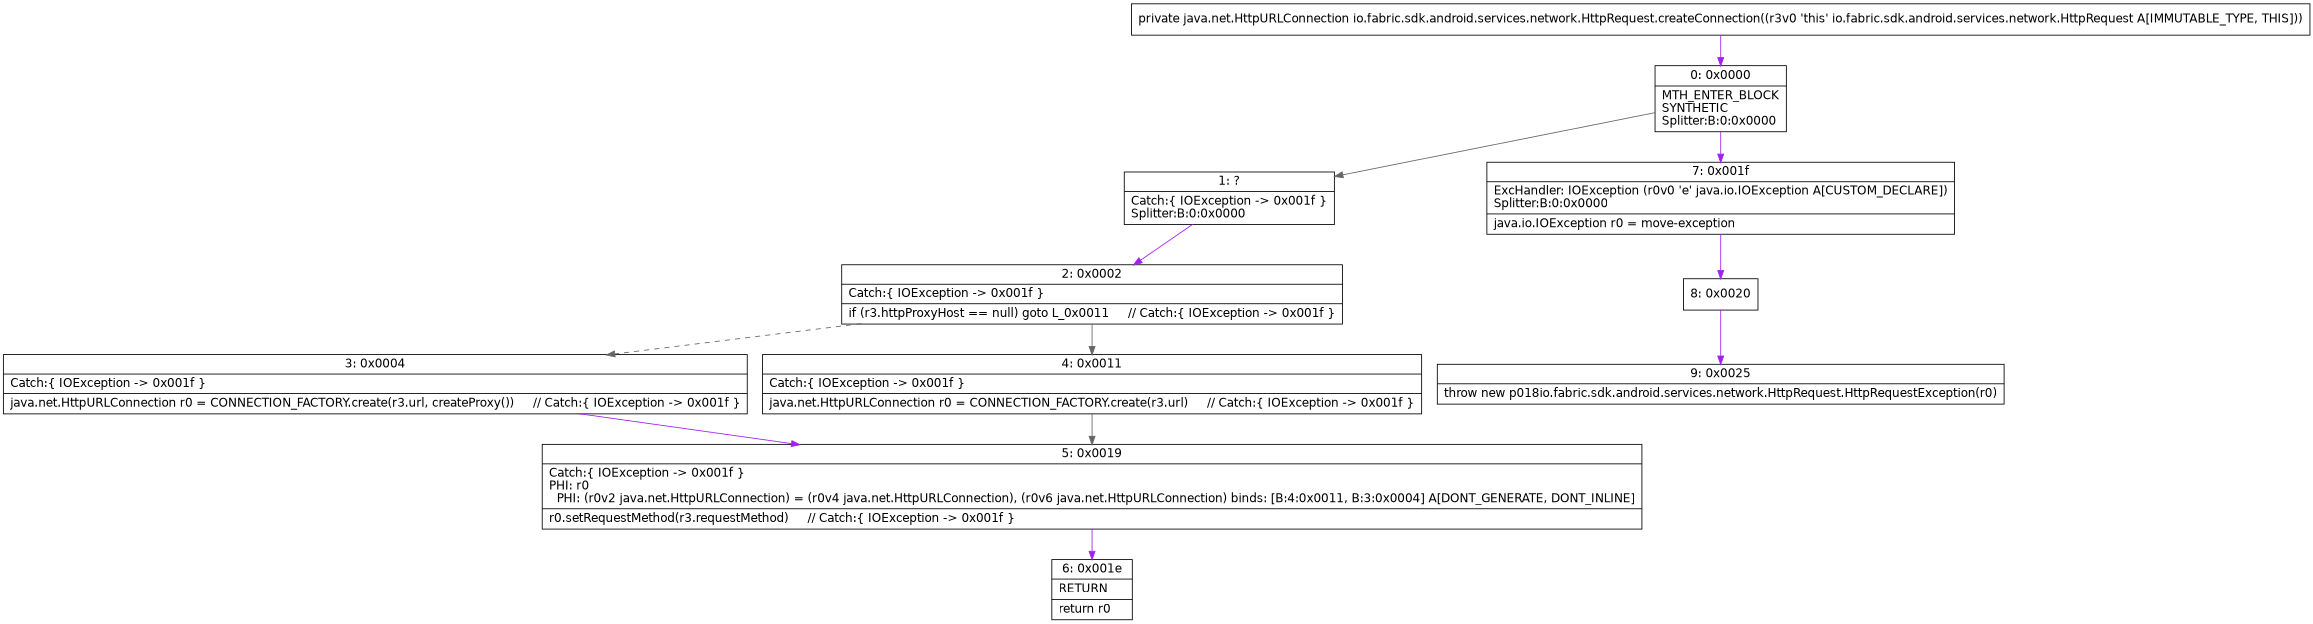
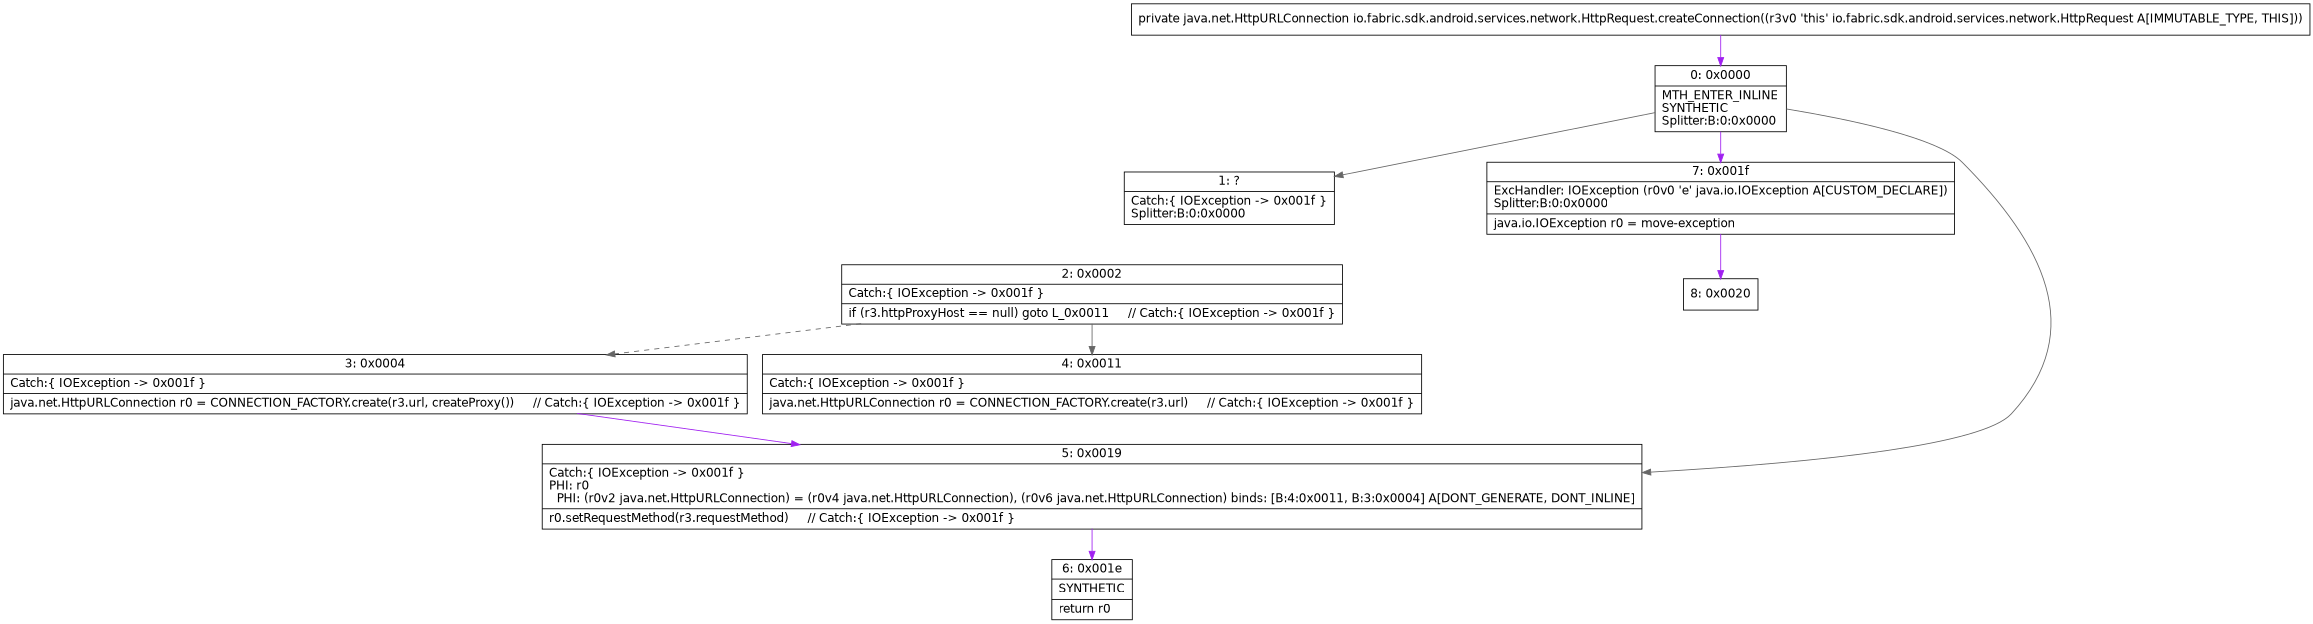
node "0: 0x0000": text "MTH_ENTER_BLOCK" -> "MTH_ENTER_INLINE"
edge "1: ?" -> "2: 0x0002": removed
node "9: 0x0025": removed
edge "4: 0x0011" -> "5: 0x0019": now "0: 0x0000" -> "5: 0x0019"
node "6: 0x001e": text "RETURN" -> "SYNTHETIC"
